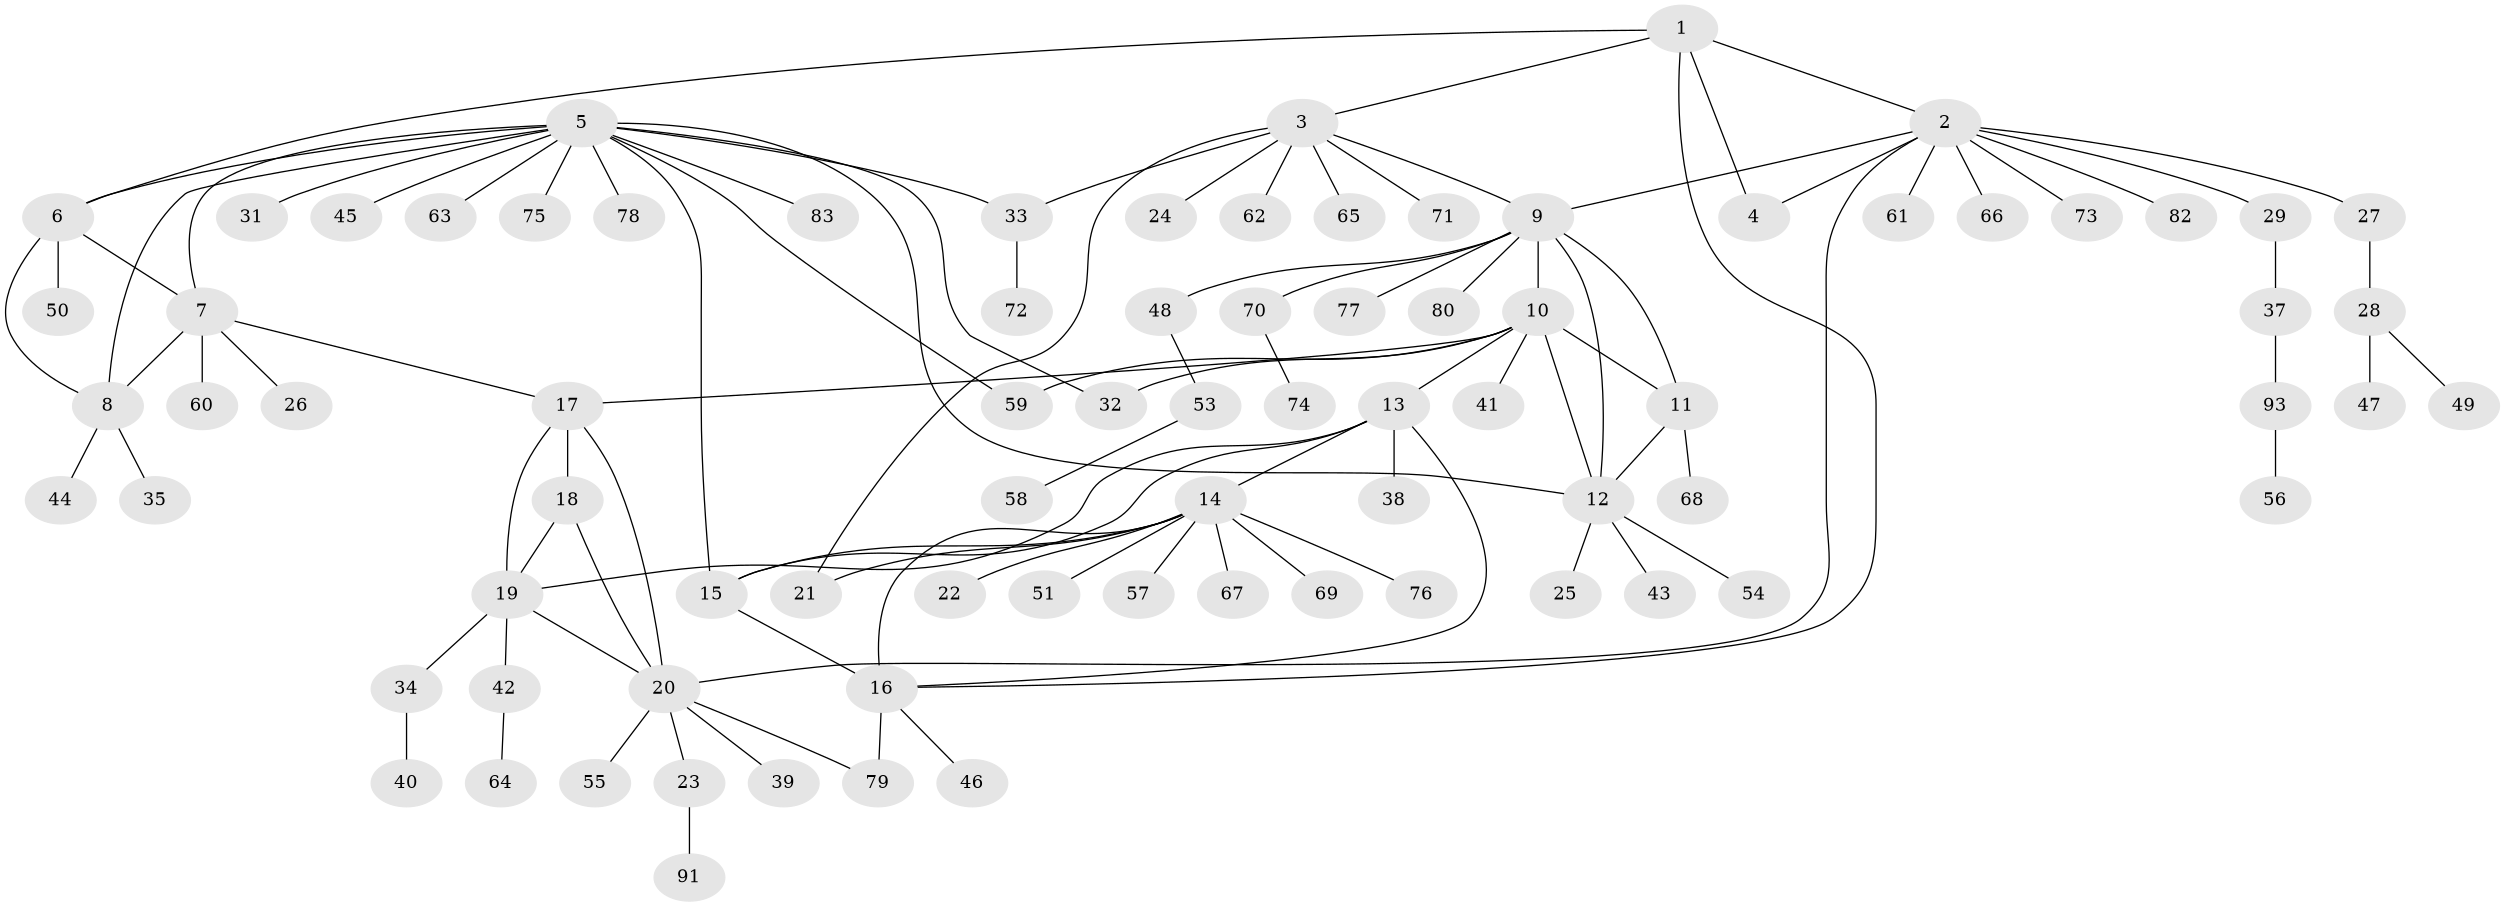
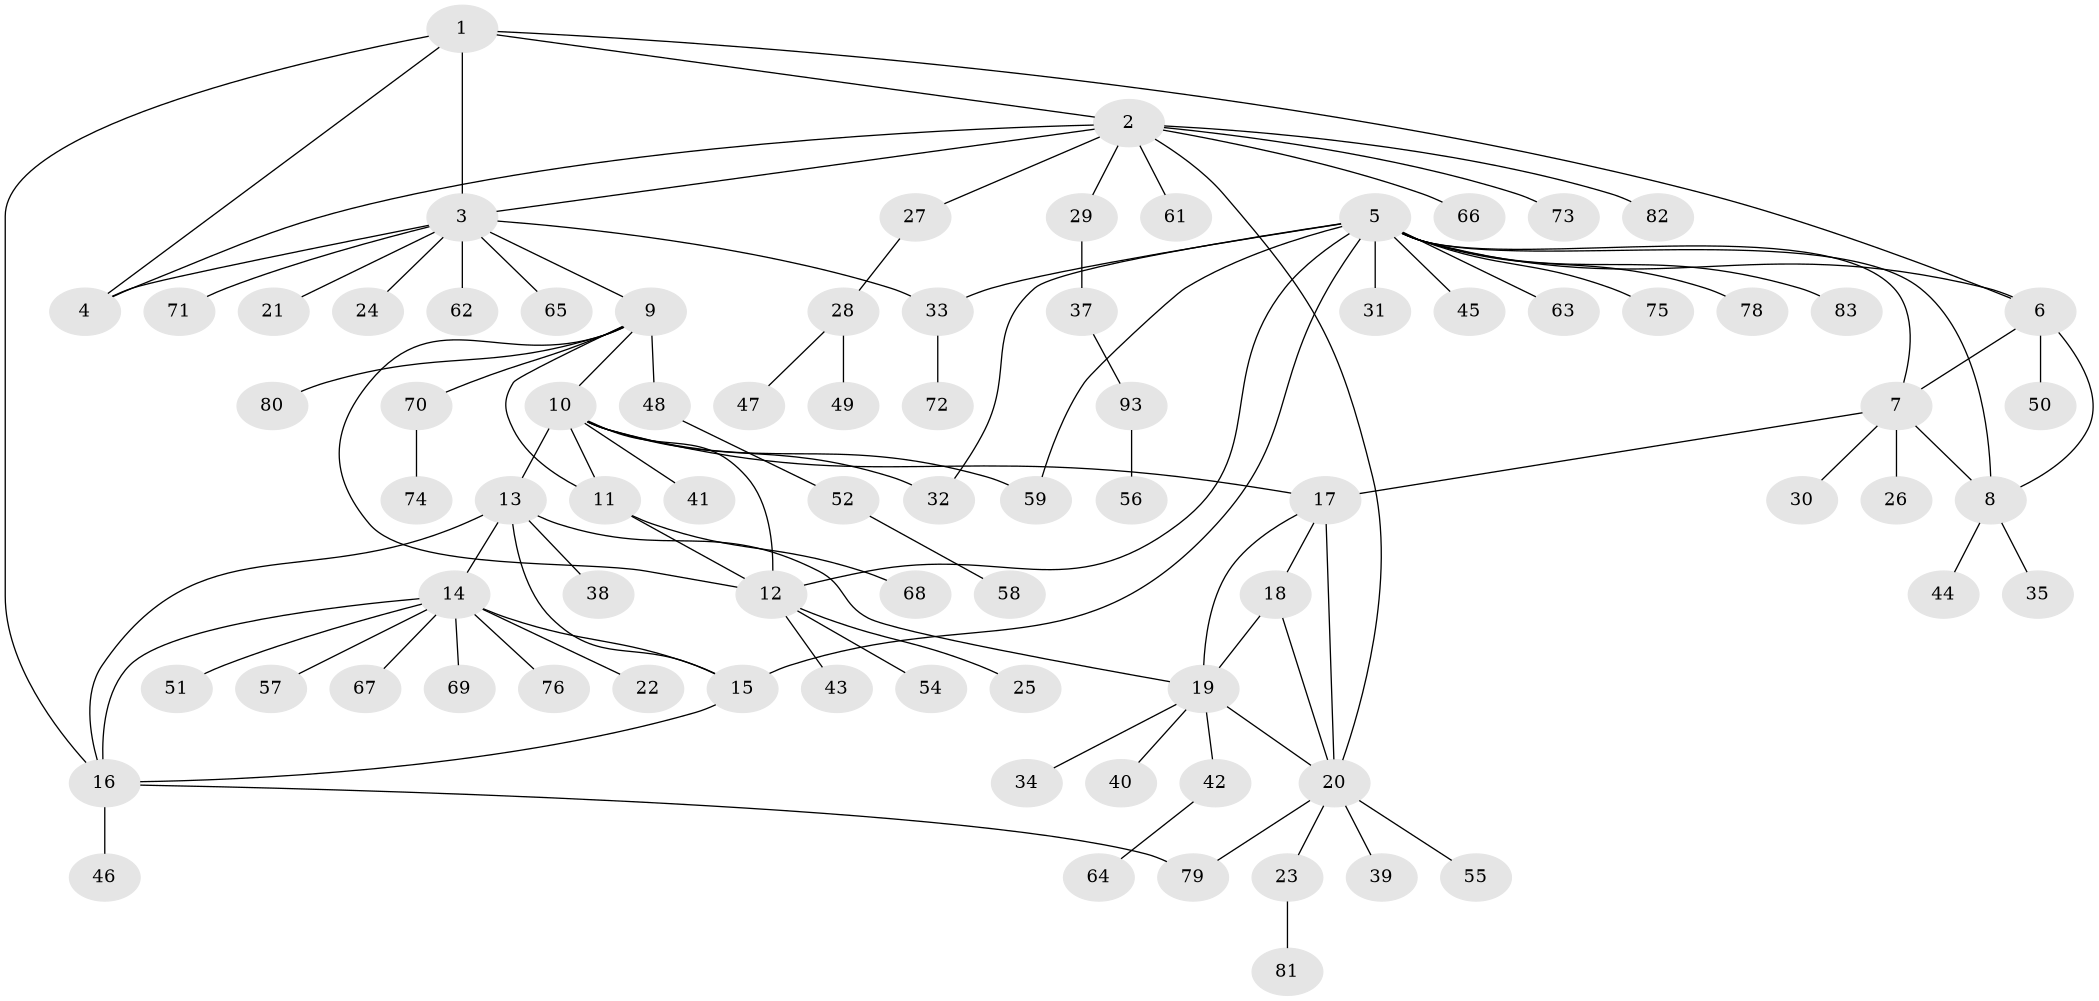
edge "2" -- "9": now "2" -- "3"
edge "3" -- "4": added
node "77": removed
node "60": label "60" -> "30"
node "53": label "53" -> "52"
edge "14" -- "21": removed
edge "34" -- "40": now "19" -- "40"
node "91": label "91" -> "81"
